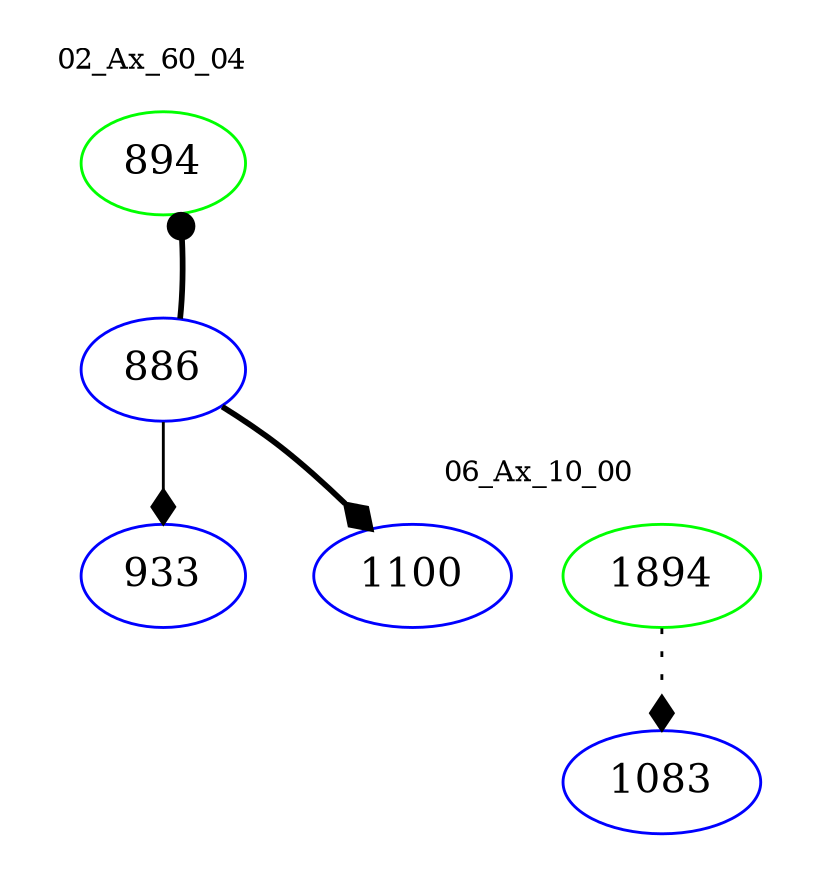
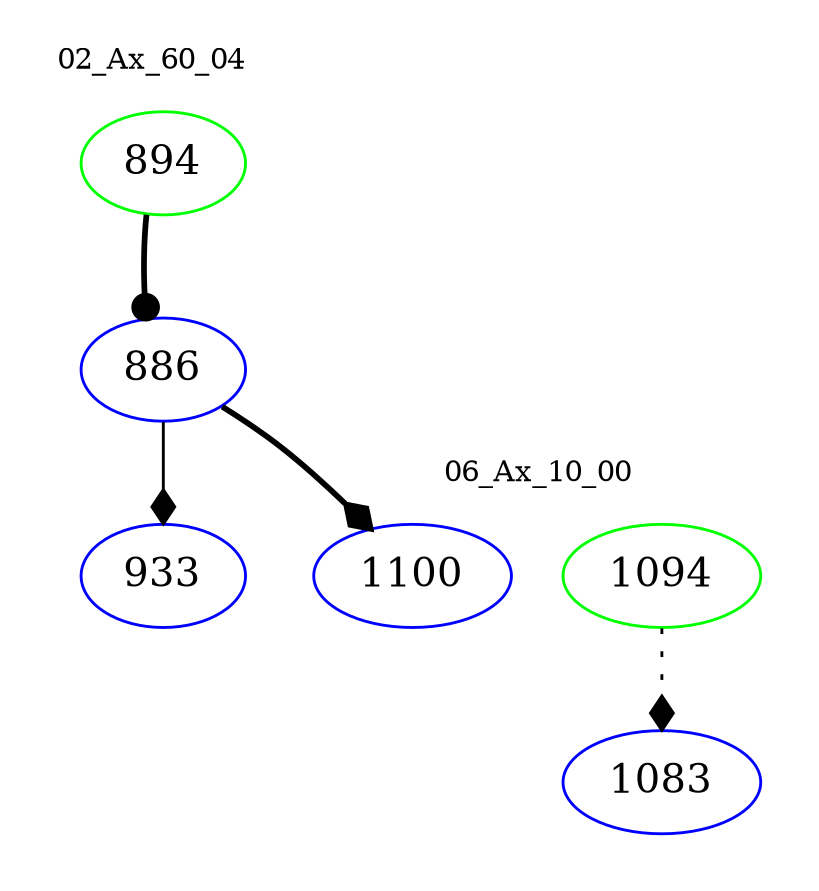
edge "886" -> "894": reversed
node "1894": label "1894" -> "1094"
